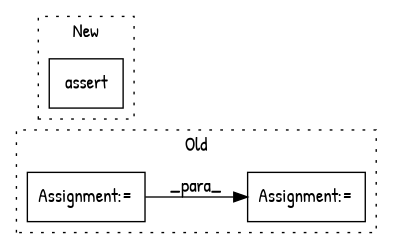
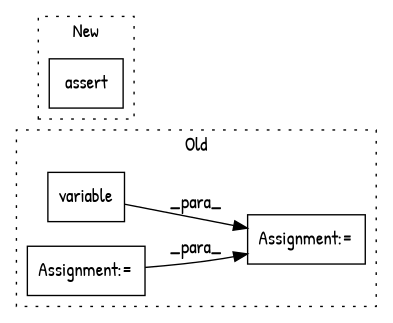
node "variable": added
